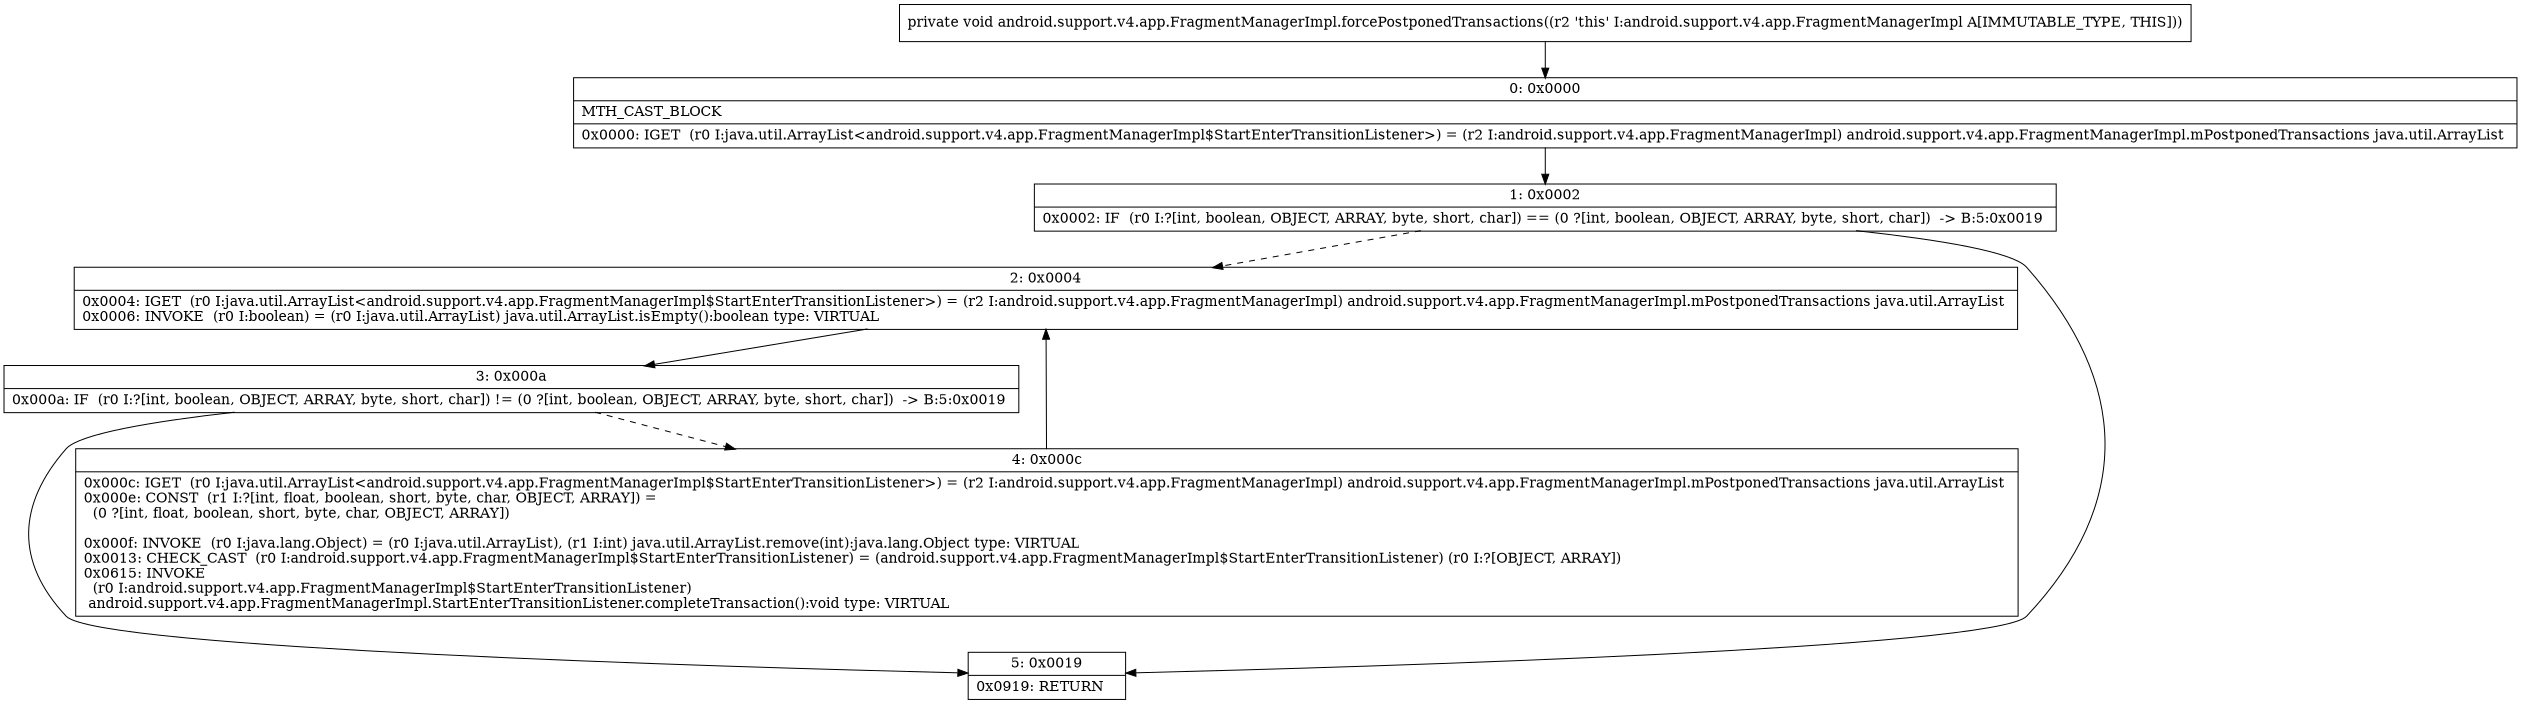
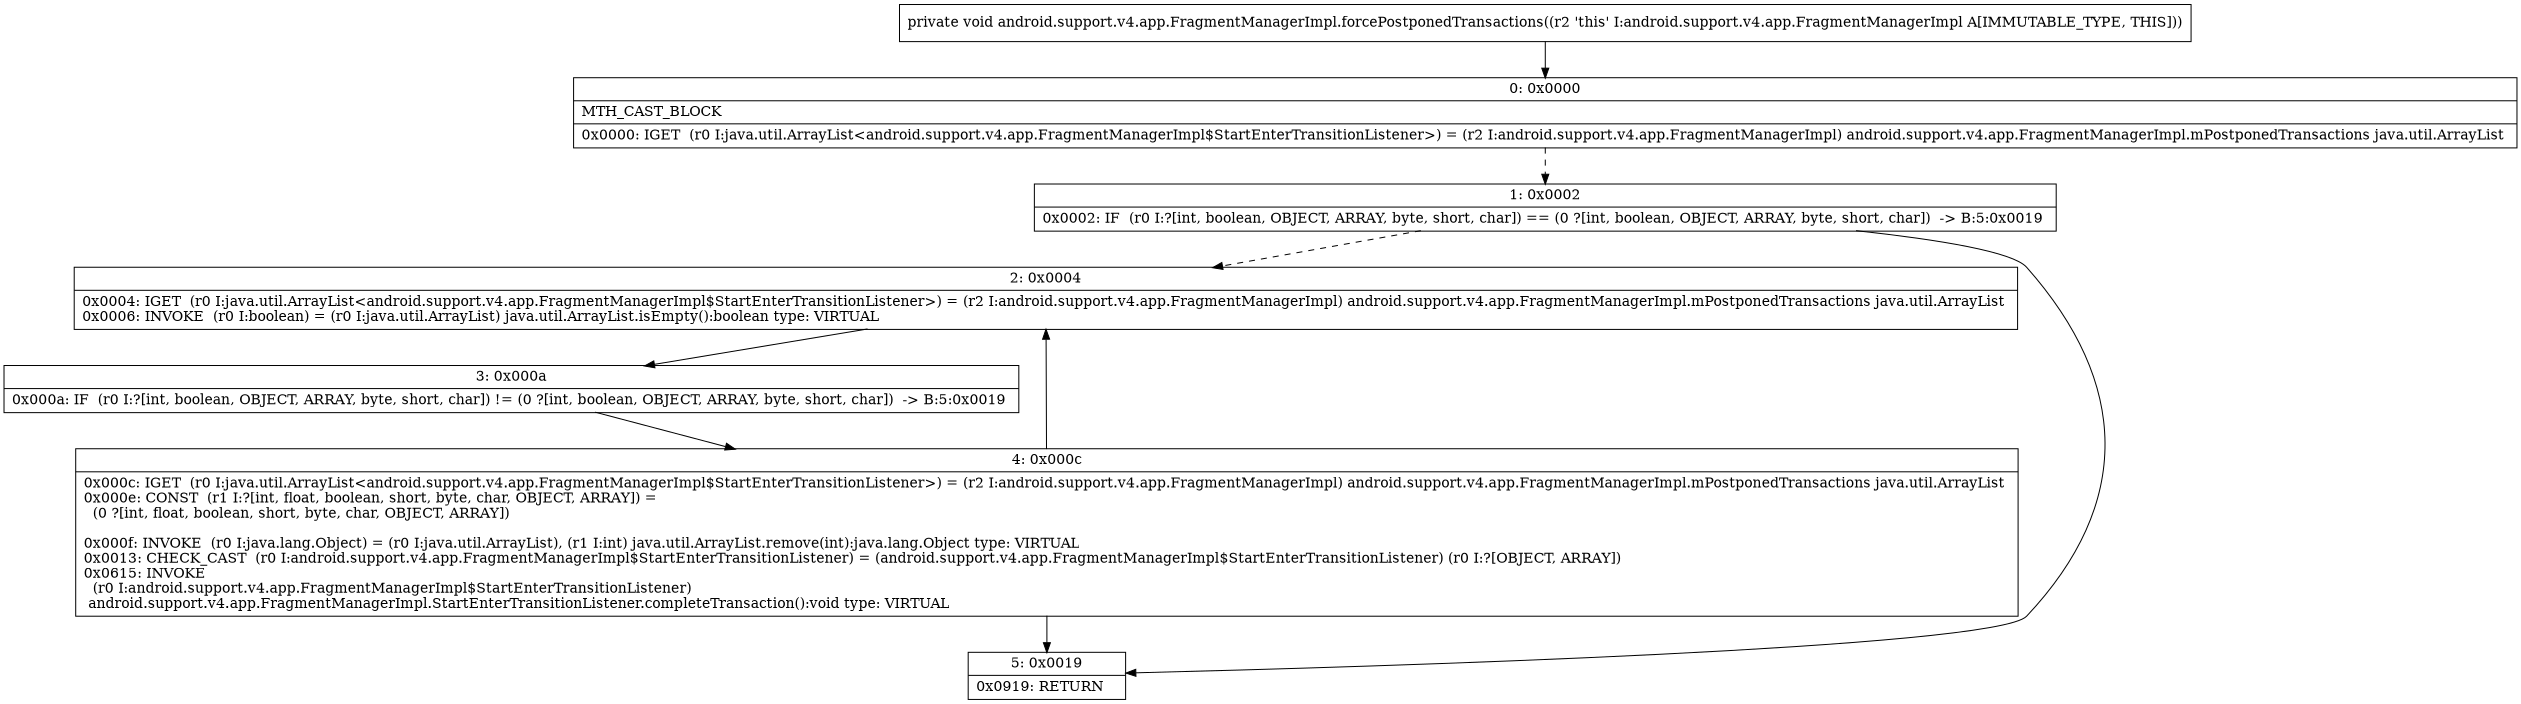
edge "0: 0x0000" -> "1: 0x0002": style solid -> dashed
edge "3: 0x000a" -> "4: 0x000c": style dashed -> solid
edge "3: 0x000a" -> "5: 0x0019": now "4: 0x000c" -> "5: 0x0019"
